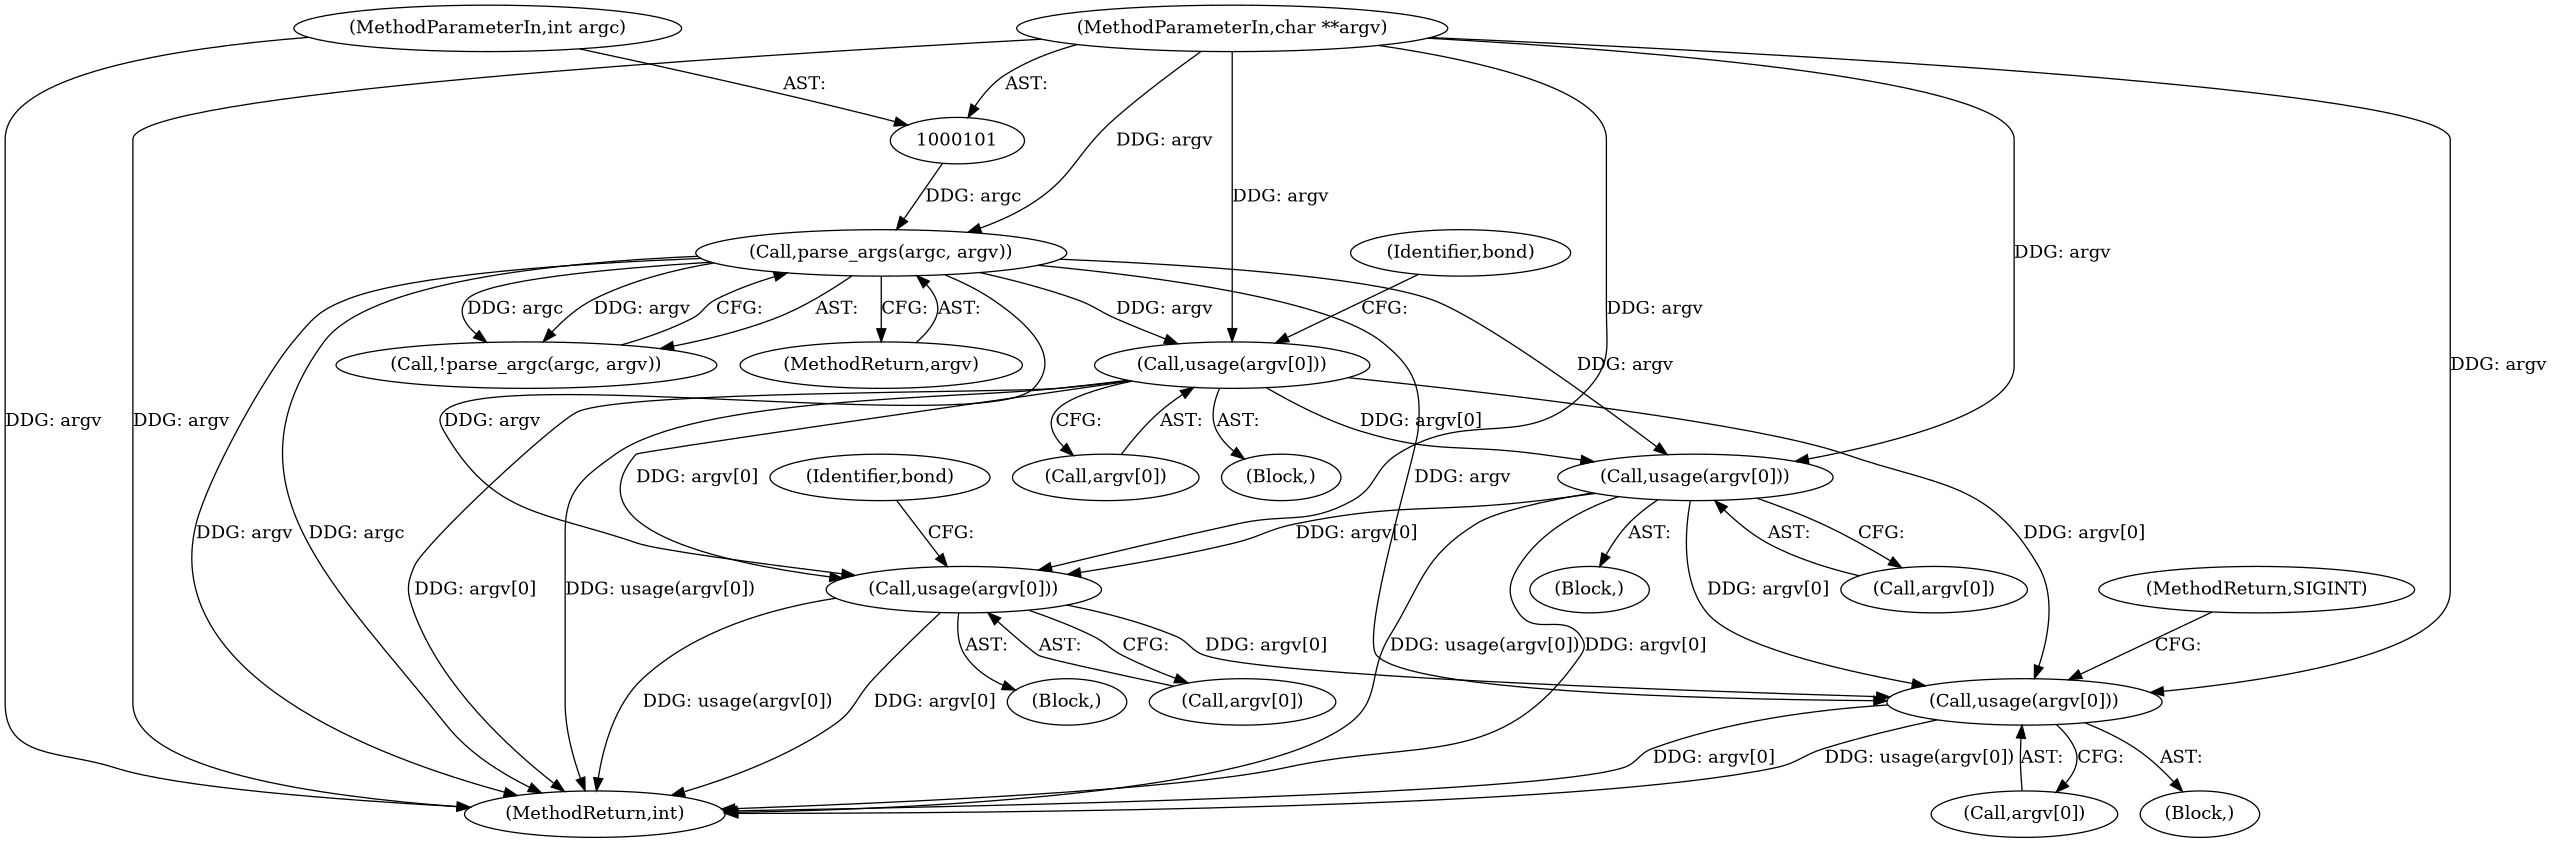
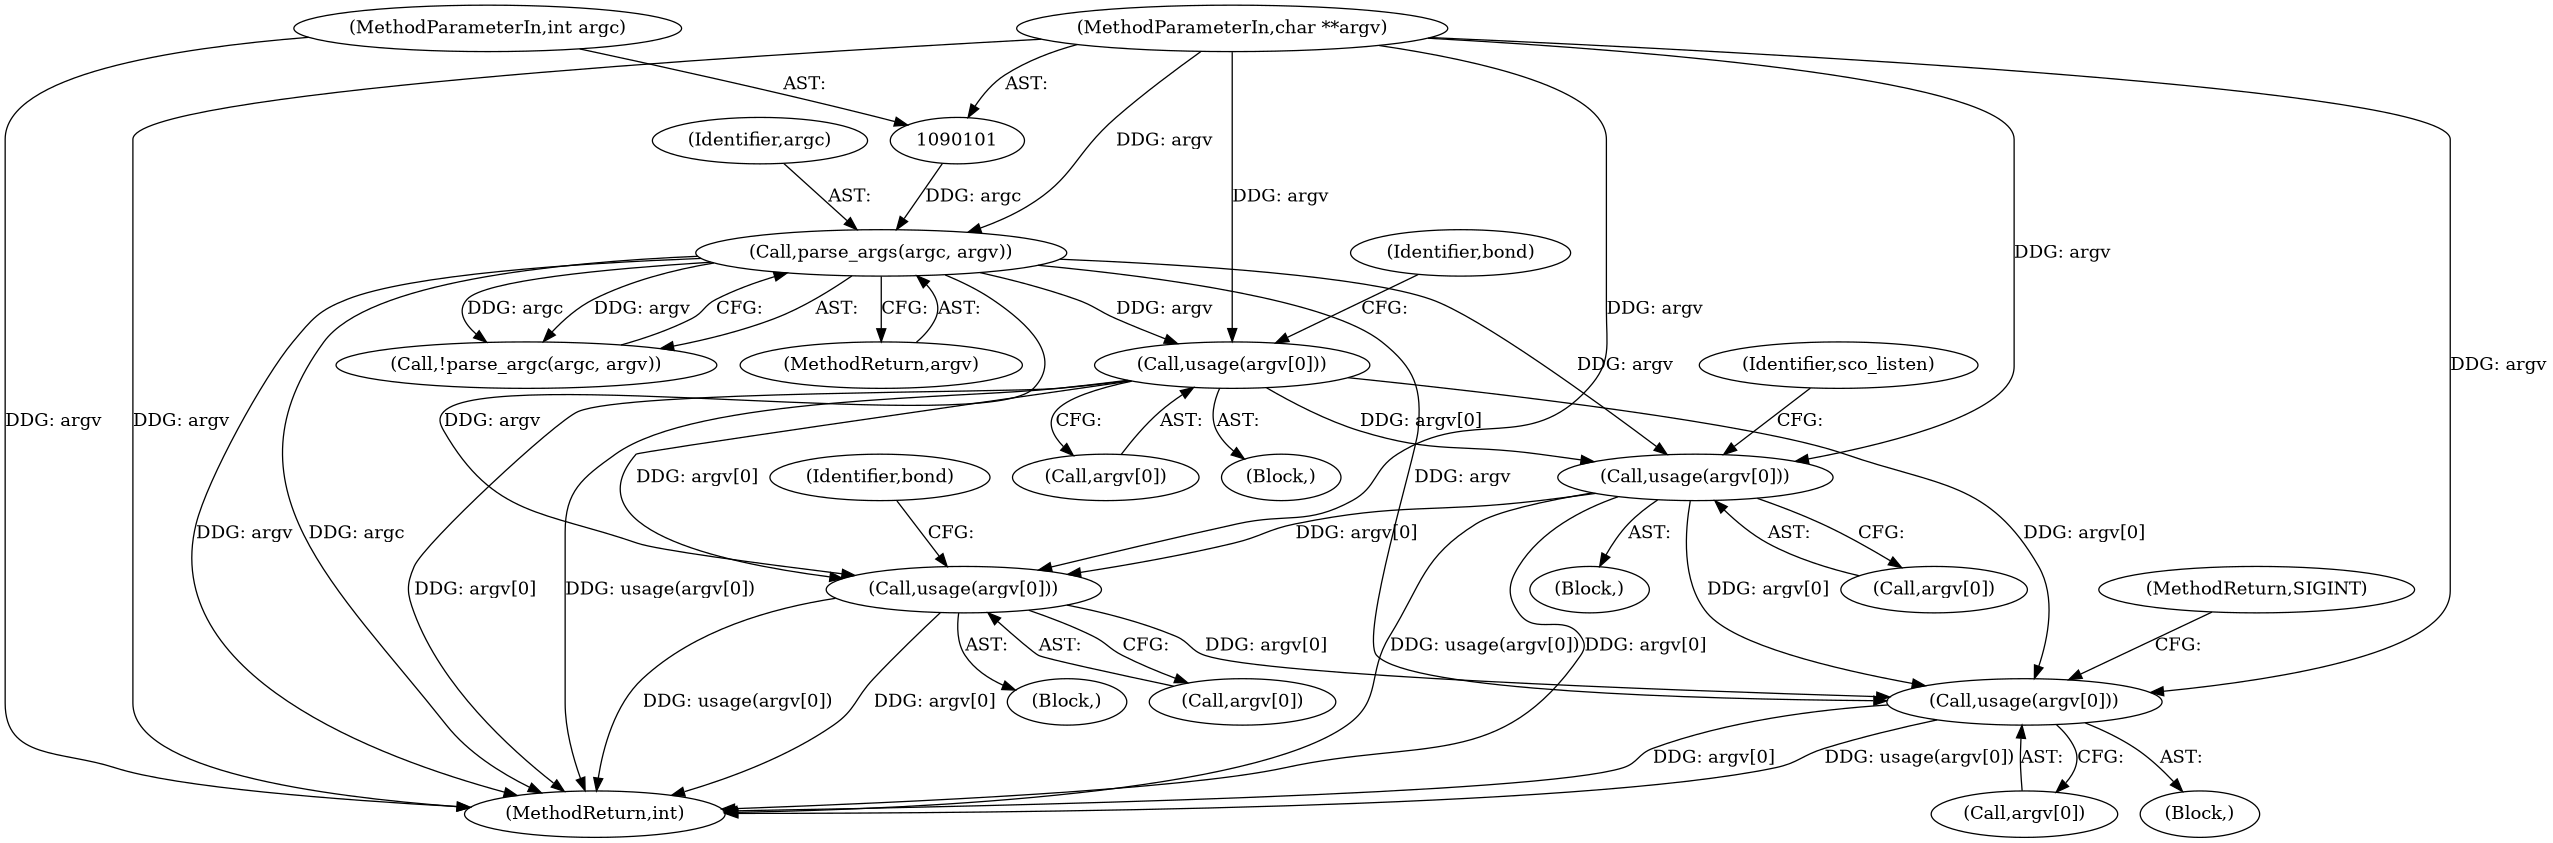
node "(Identifier,argc)": added
node "1000101": label "1000101" -> "1090101"
node "(Identifier,sco_listen)": added
